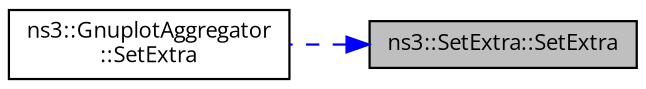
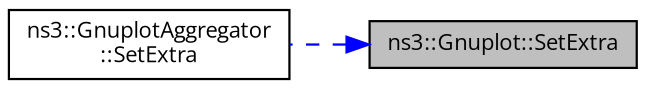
node "ns3::SetExtra::SetExtra": label "ns3::SetExtra::SetExtra" -> "ns3::Gnuplot::SetExtra"
